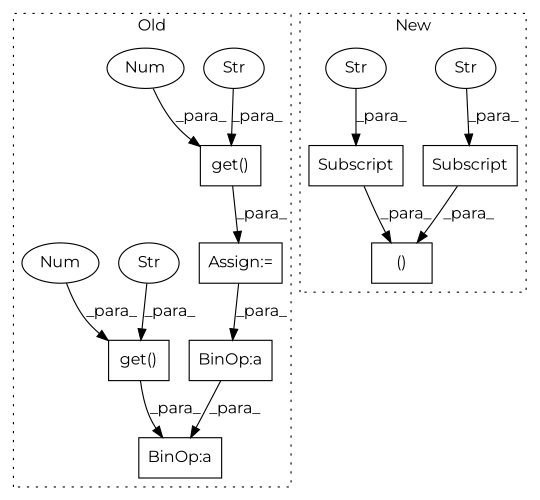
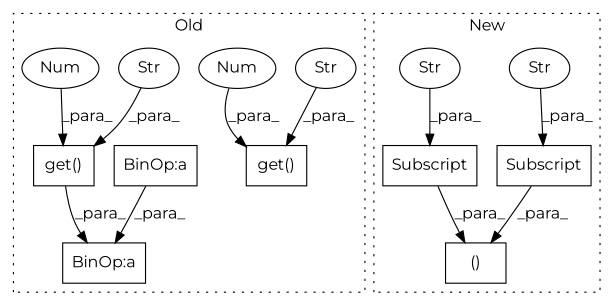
node "Assign:=": removed
